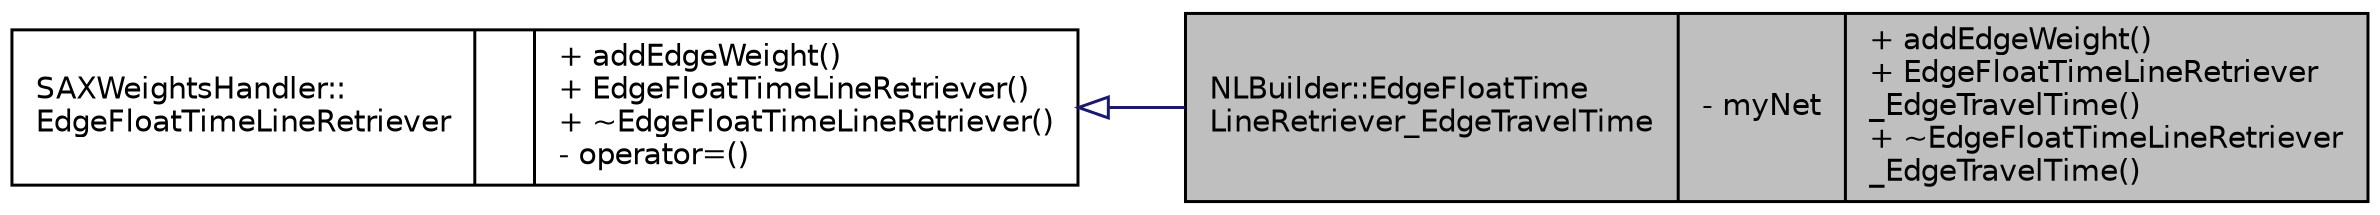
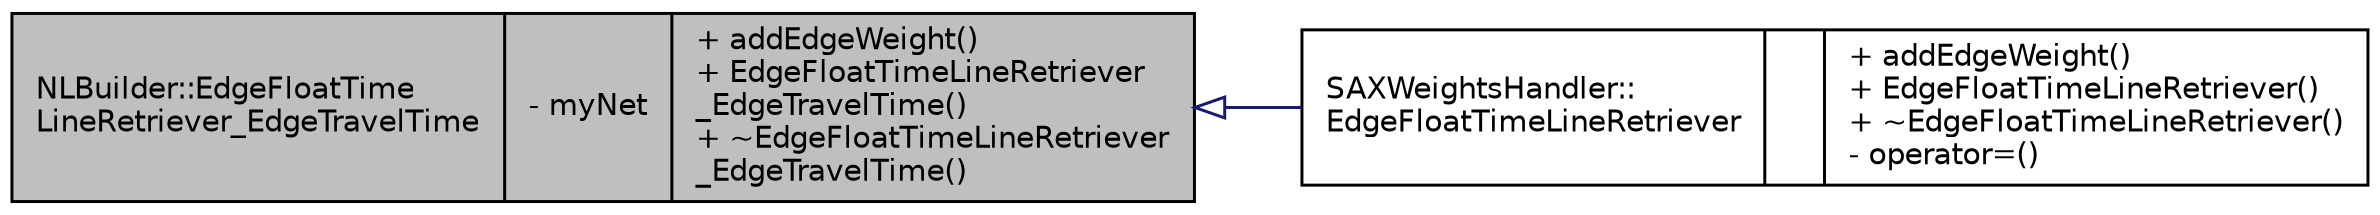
edge "NLBuilder::EdgeFloatTime" -> "SAXWeightsHandler::": reversed
